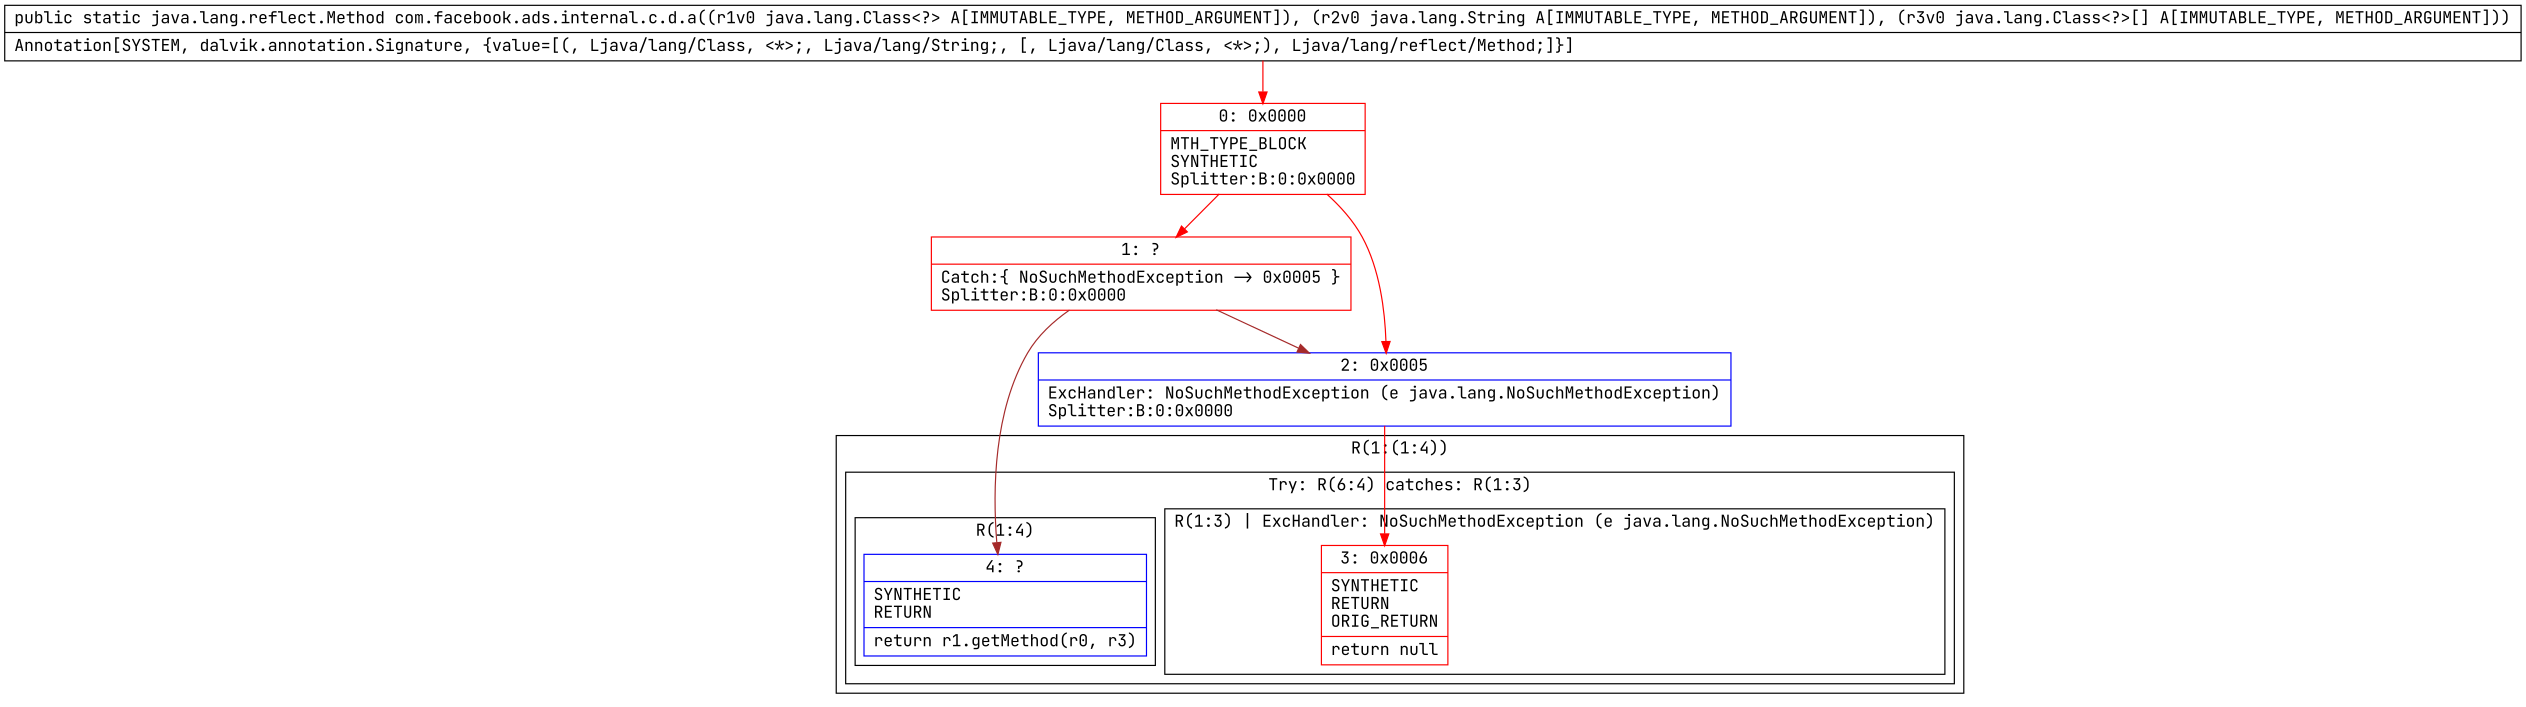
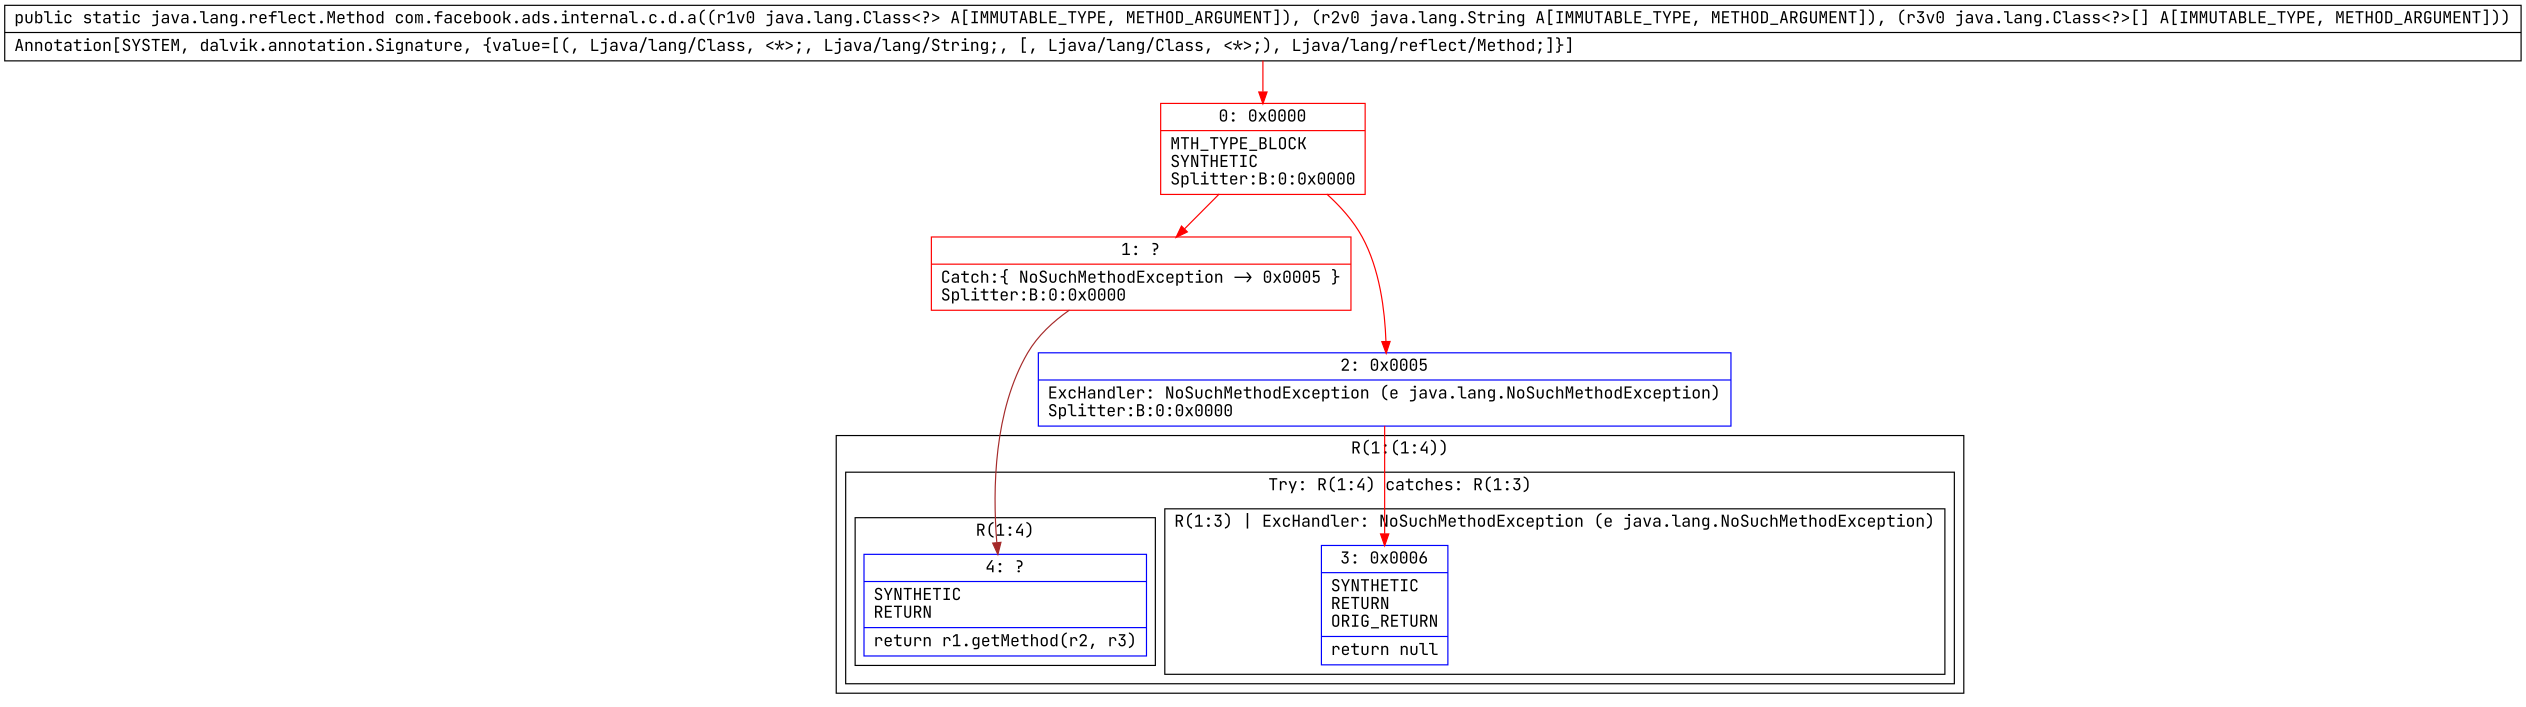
edge "1: ?" -> "2: 0x0005": removed
cluster "Try: R(6:4) catches: R(1:3)": label "Try: R(6:4) catches: R(1:3)" -> "Try: R(1:4) catches: R(1:3)"
node "3: 0x0006": color red -> blue
node "4: ?": text "return r1.getMethod(r0, r3)" -> "return r1.getMethod(r2, r3)"
